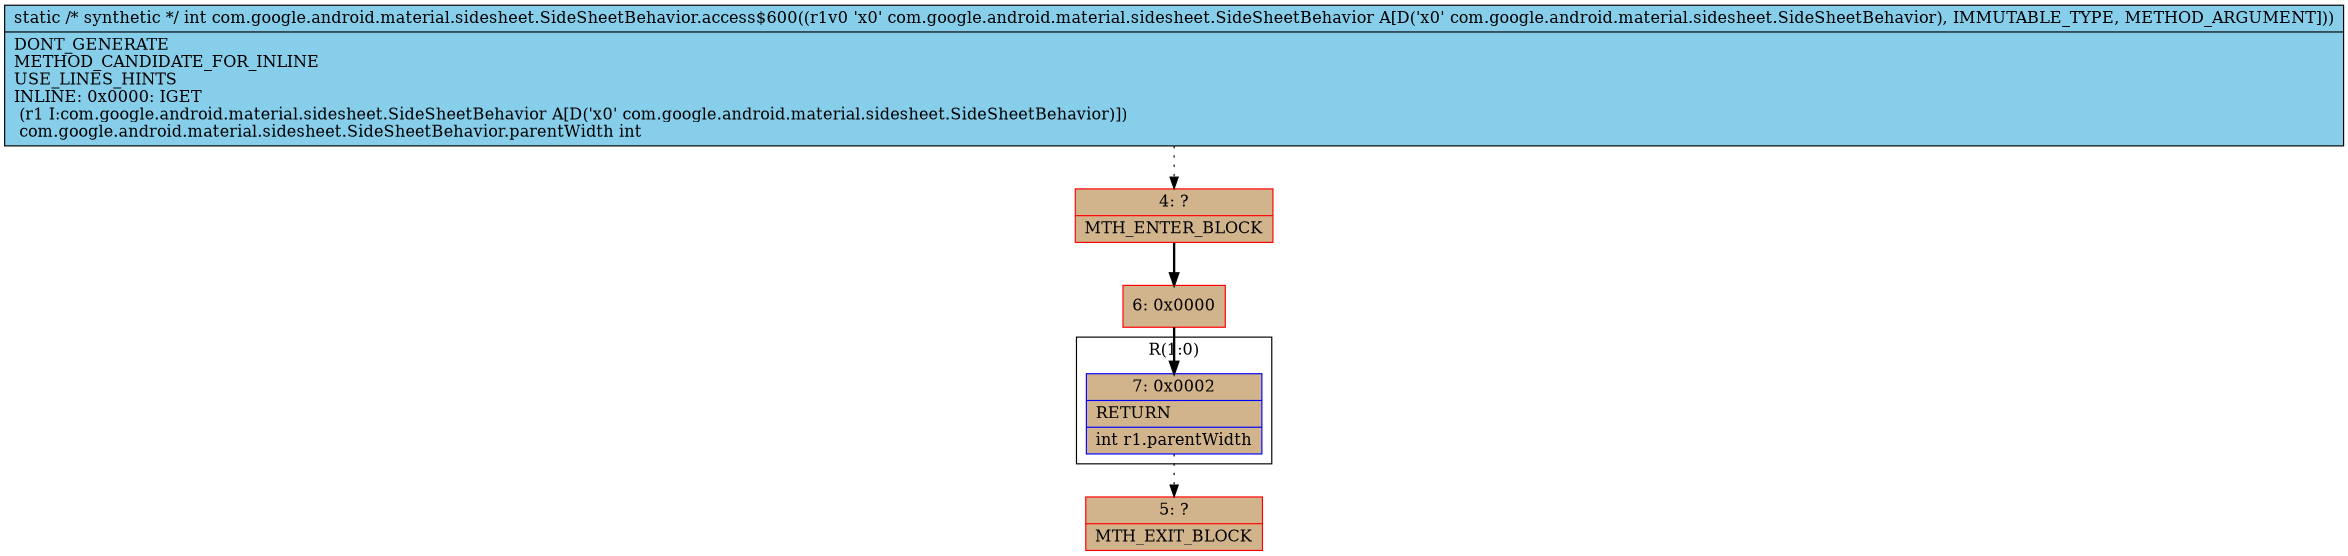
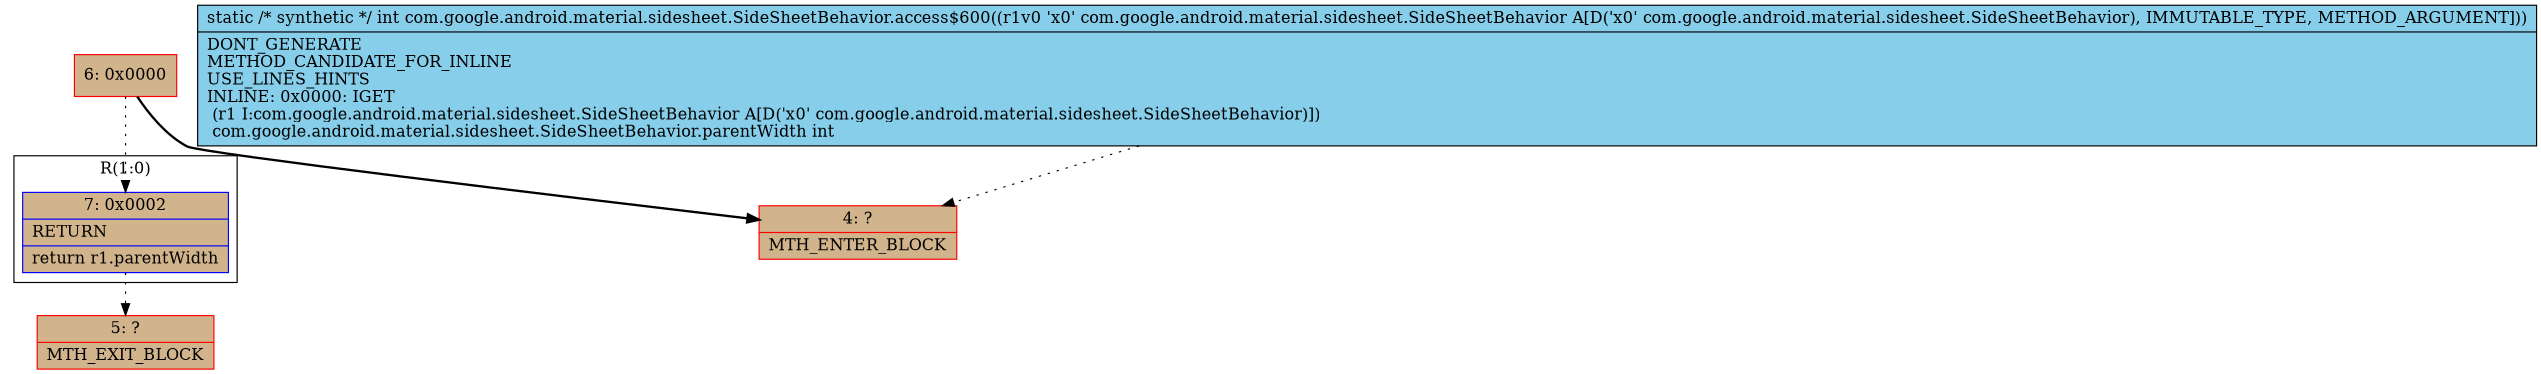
edge "4: ?" -> "6: 0x0000": reversed
edge "6: 0x0000" -> "7: 0x0002": style bold -> dotted
node "7: 0x0002": text "int r1.parentWidth" -> "return r1.parentWidth"
